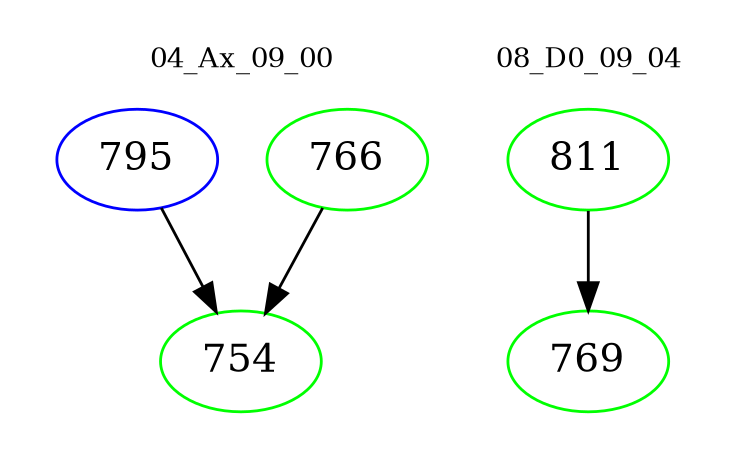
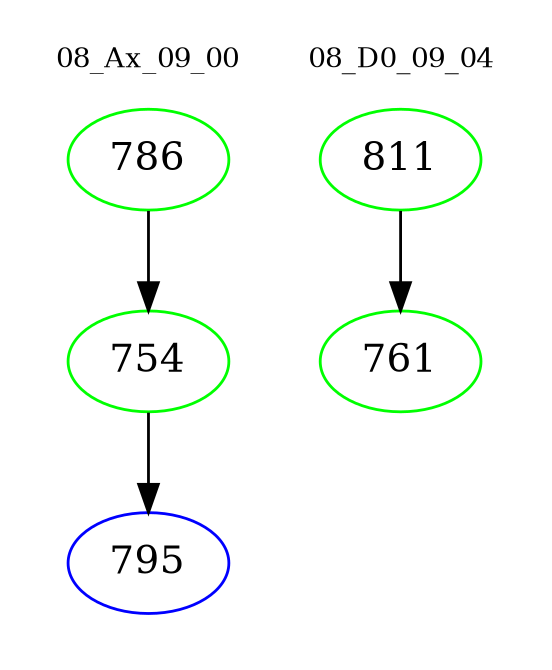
cluster "04_Ax_09_00": label "04_Ax_09_00" -> "08_Ax_09_00"
node "766": label "766" -> "786"
edge "795" -> "754": reversed
node "769": label "769" -> "761"
